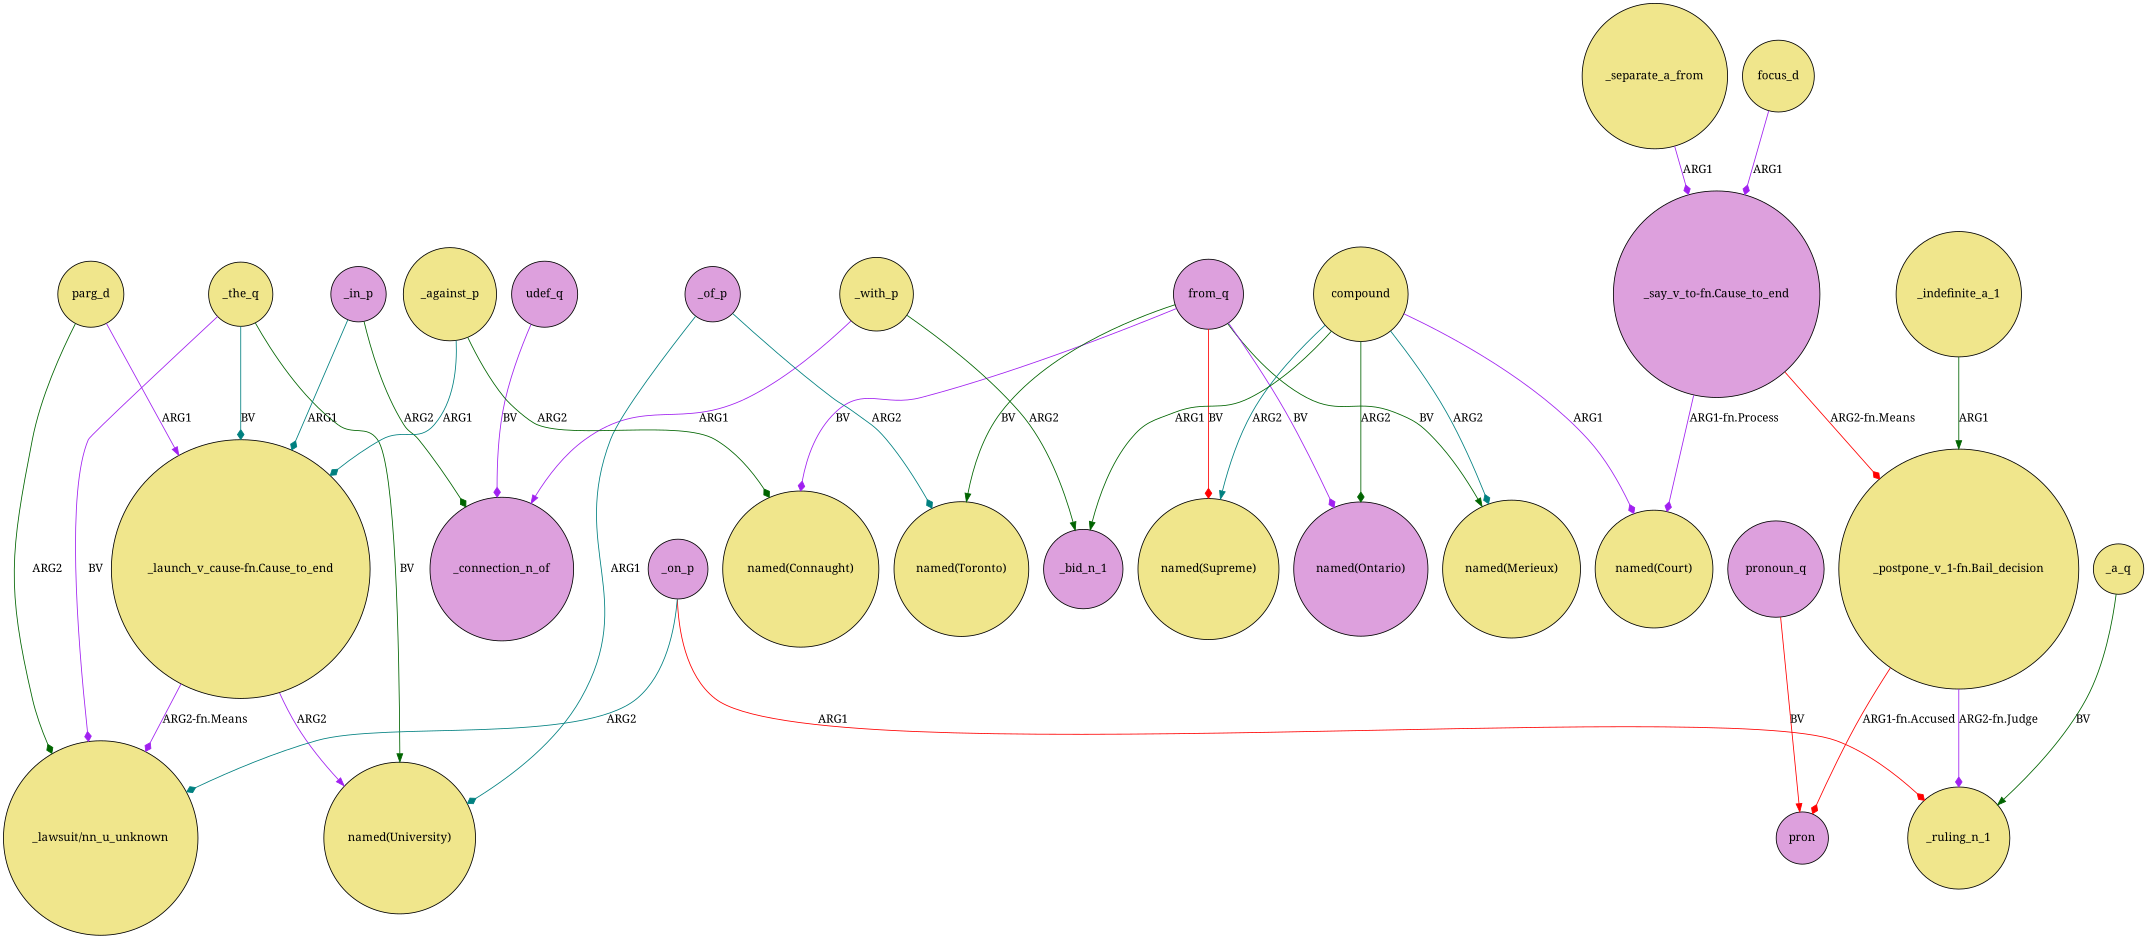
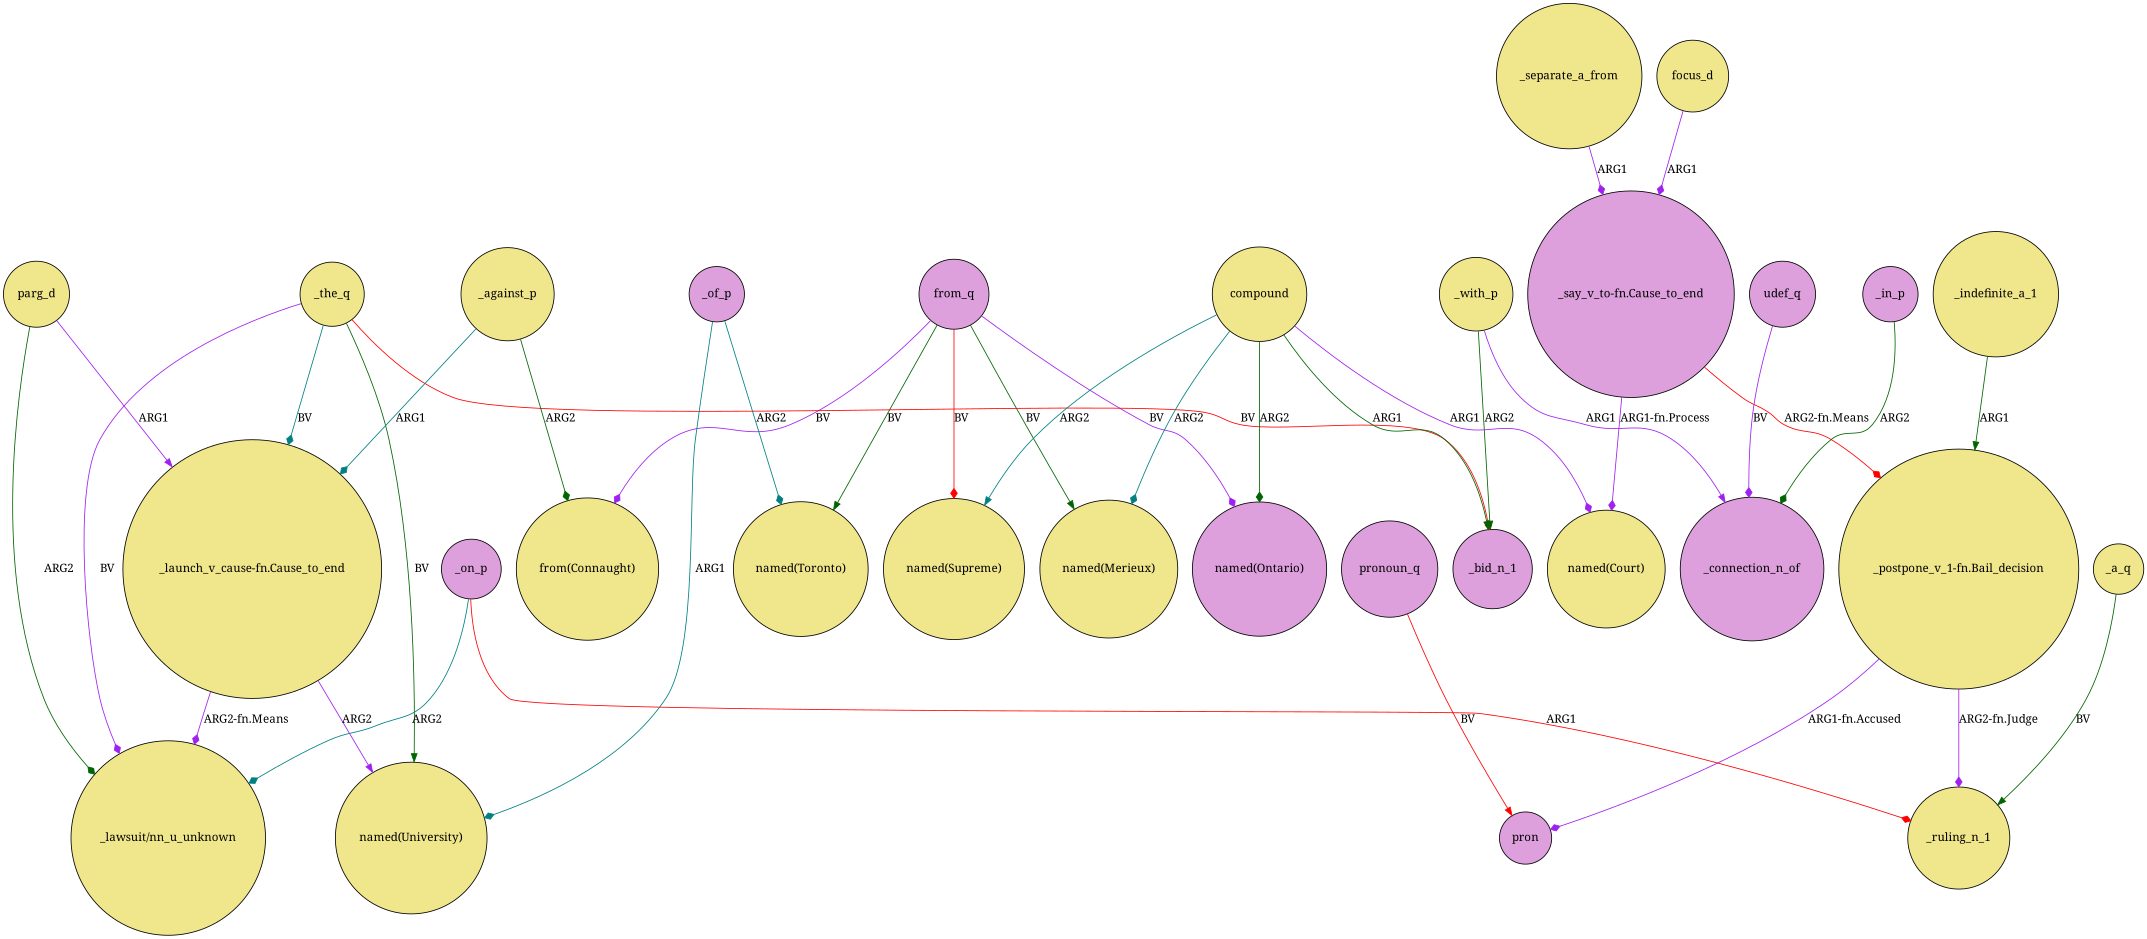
edge "_in_p" -> "_launch_v_cause-fn.Cause_to_end": removed, label "ARG1"
edge "_the_q" -> "_bid_n_1": added, label "BV"
node "named(Connaught)": label "named(Connaught)" -> "from(Connaught)"
edge "_postpone_v_1-fn.Bail_decision" -> "pron": color red -> purple
